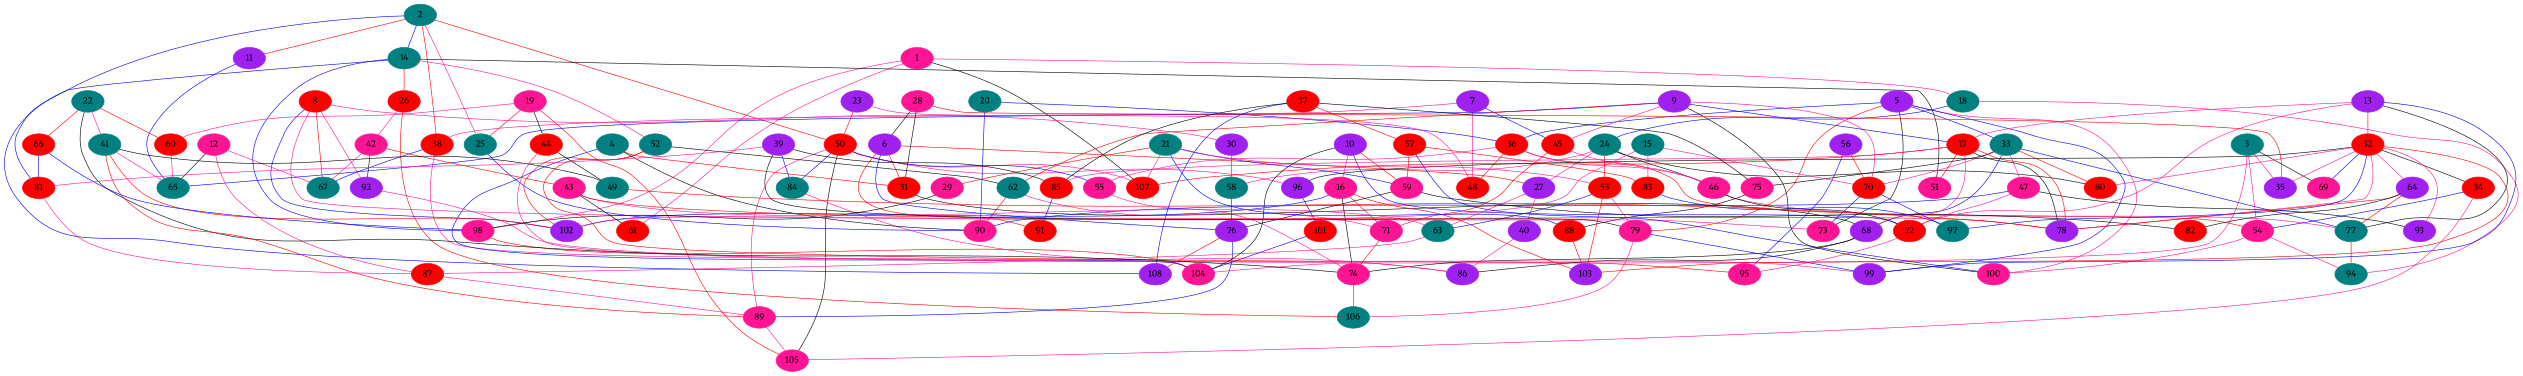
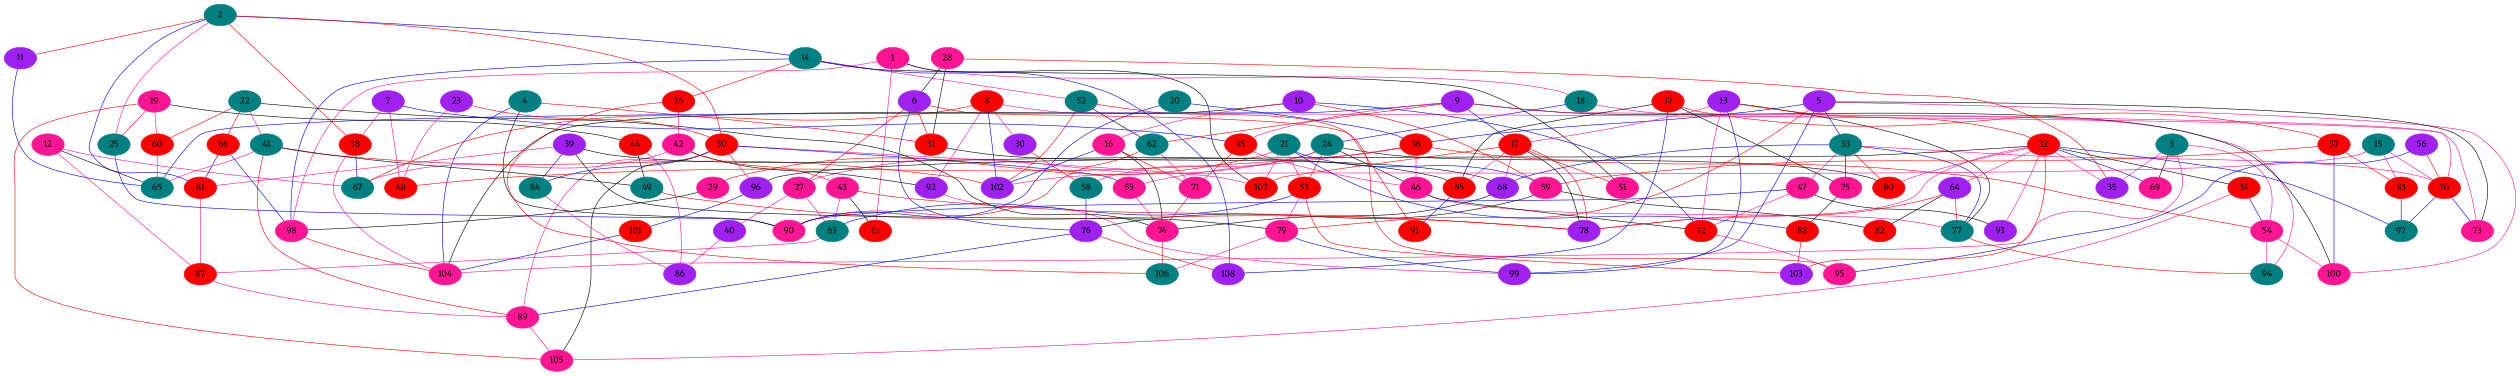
node "27": fillcolor purple -> deeppink
edge "16" -- "103": removed
edge "68" -- "86": removed
